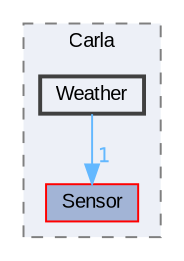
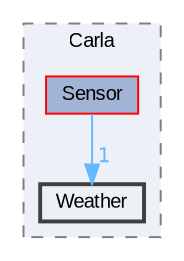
edge "Weather" -> "Sensor": reversed
